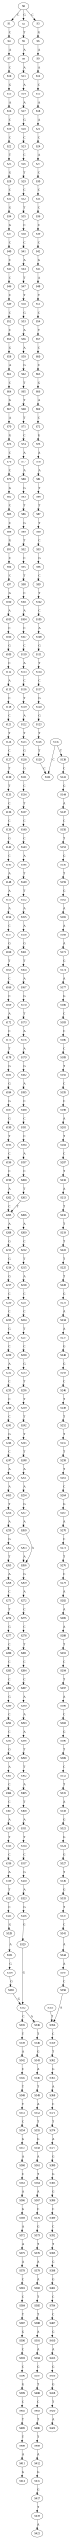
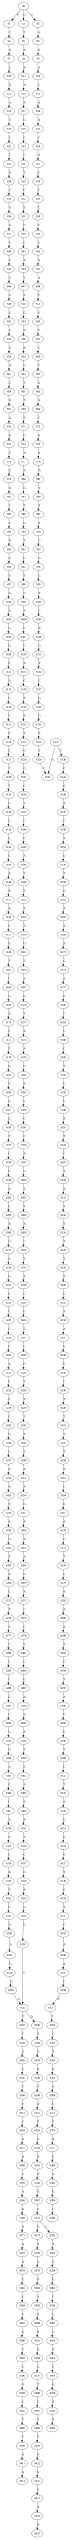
edge "S203" -> "S205": now "S203" -> "S206"
edge "S260" -> "S266": now "S260" -> "S263"
edge "S350" -> "S356": now "S350" -> "S353"
edge "S389" -> "S392": now "S370" -> "S392"
